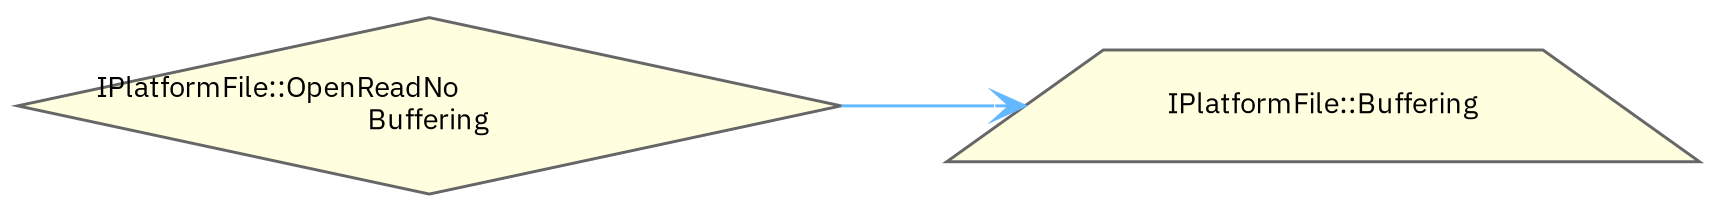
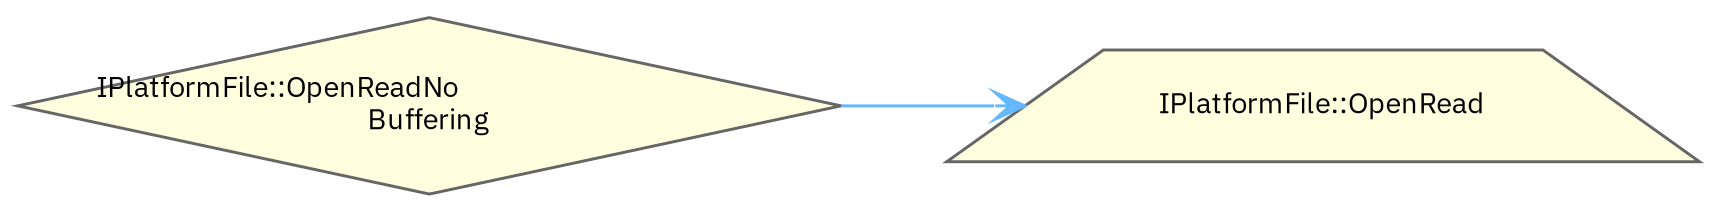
node "IPlatformFile::Buffering": label "IPlatformFile::Buffering" -> "IPlatformFile::OpenRead"
